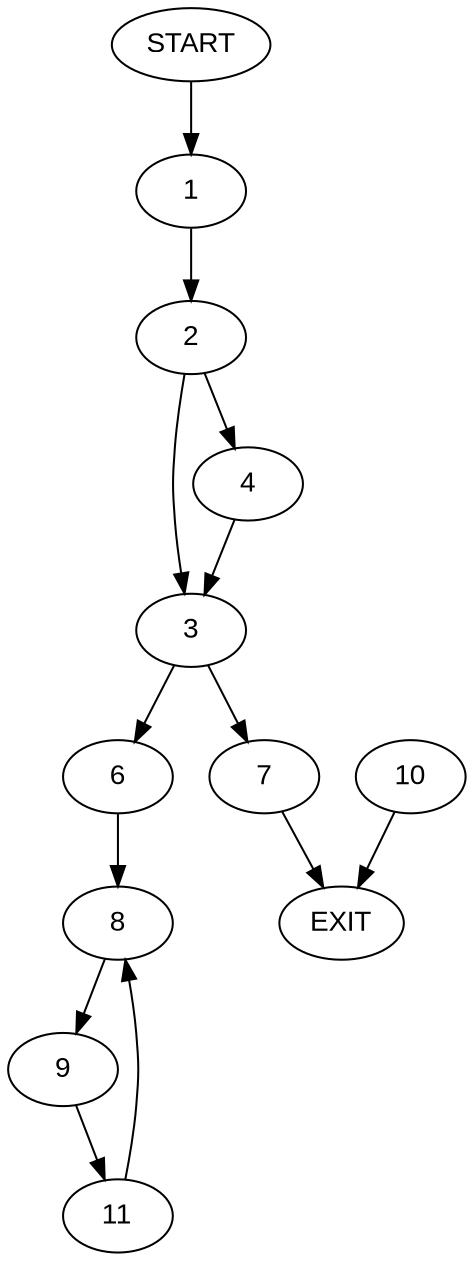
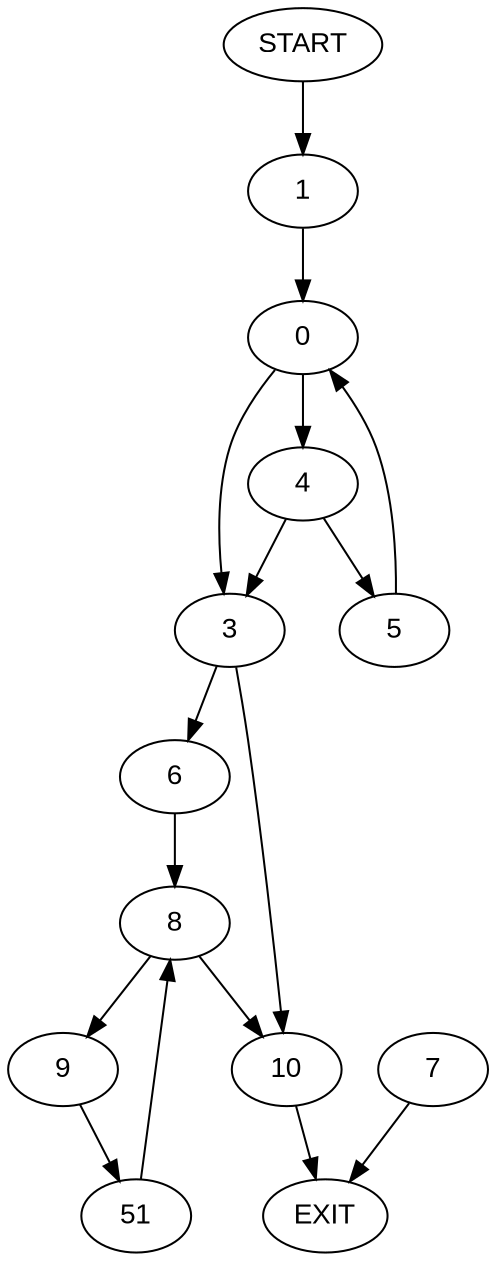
node "2": label "2" -> "0"
node "5": added
edge "3" -> "7": now "3" -> "10"
edge "8" -> "10": added
node "11": label "11" -> "51"
